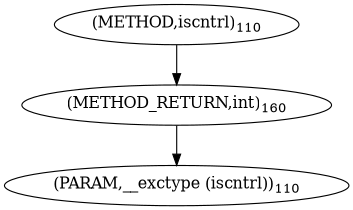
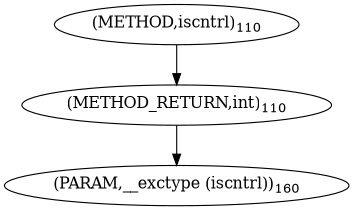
node "(METHOD_RETURN,int)": text "160" -> "110"
node "(PARAM,__exctype (iscntrl))": text "110" -> "160"
